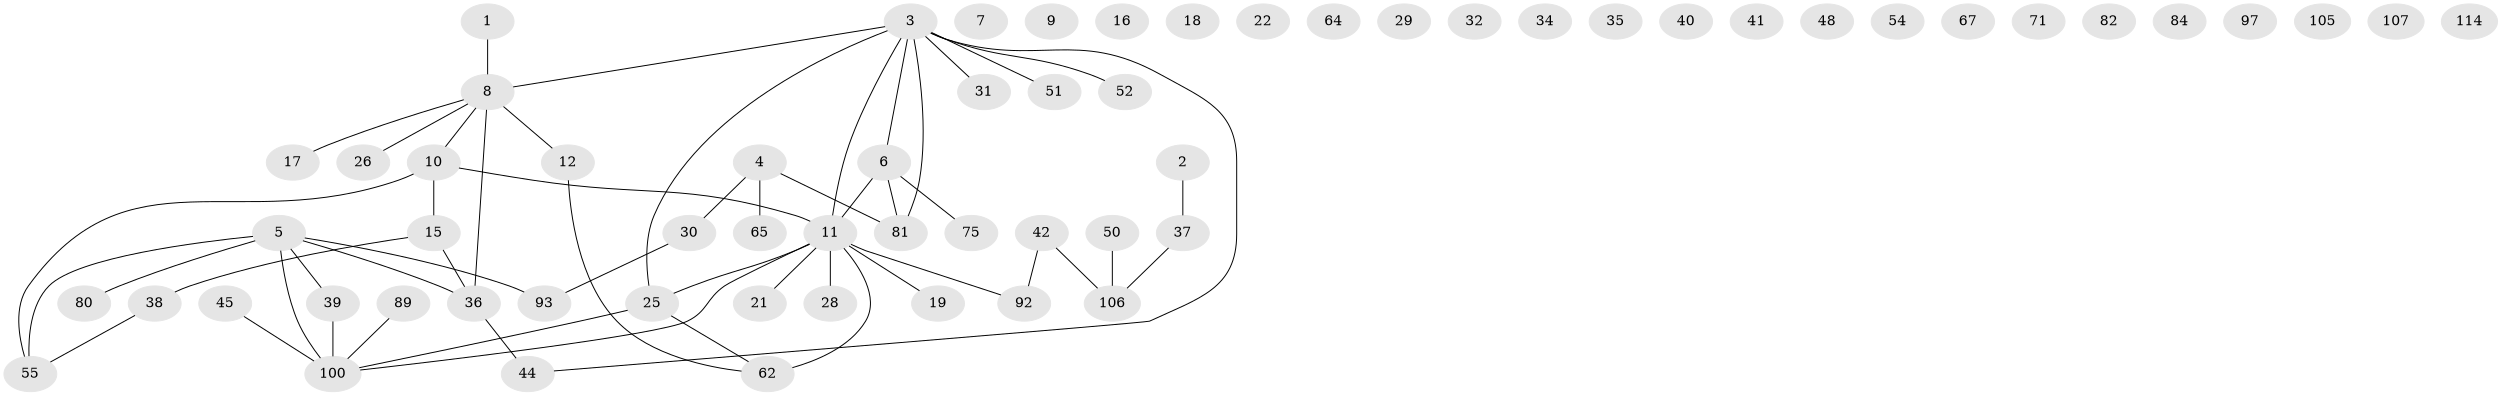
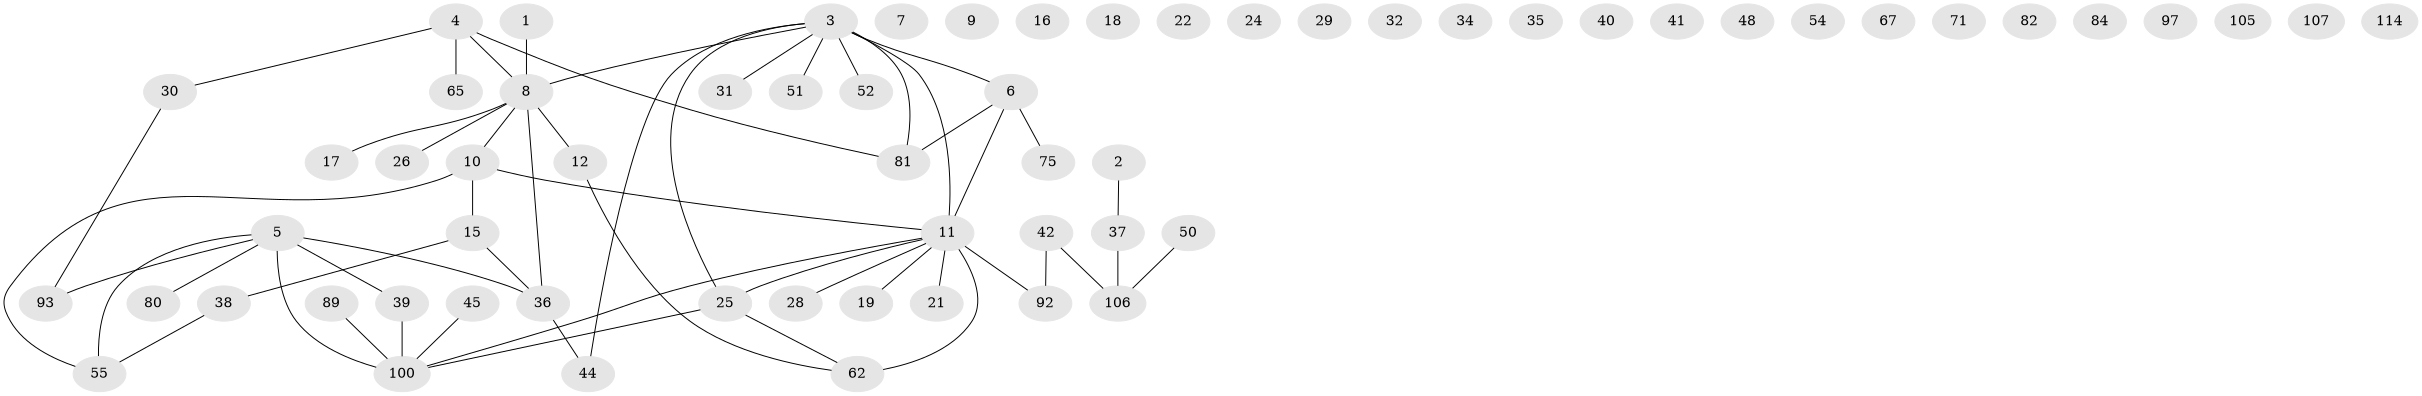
node "64": label "64" -> "24"
edge "4" -- "8": added
